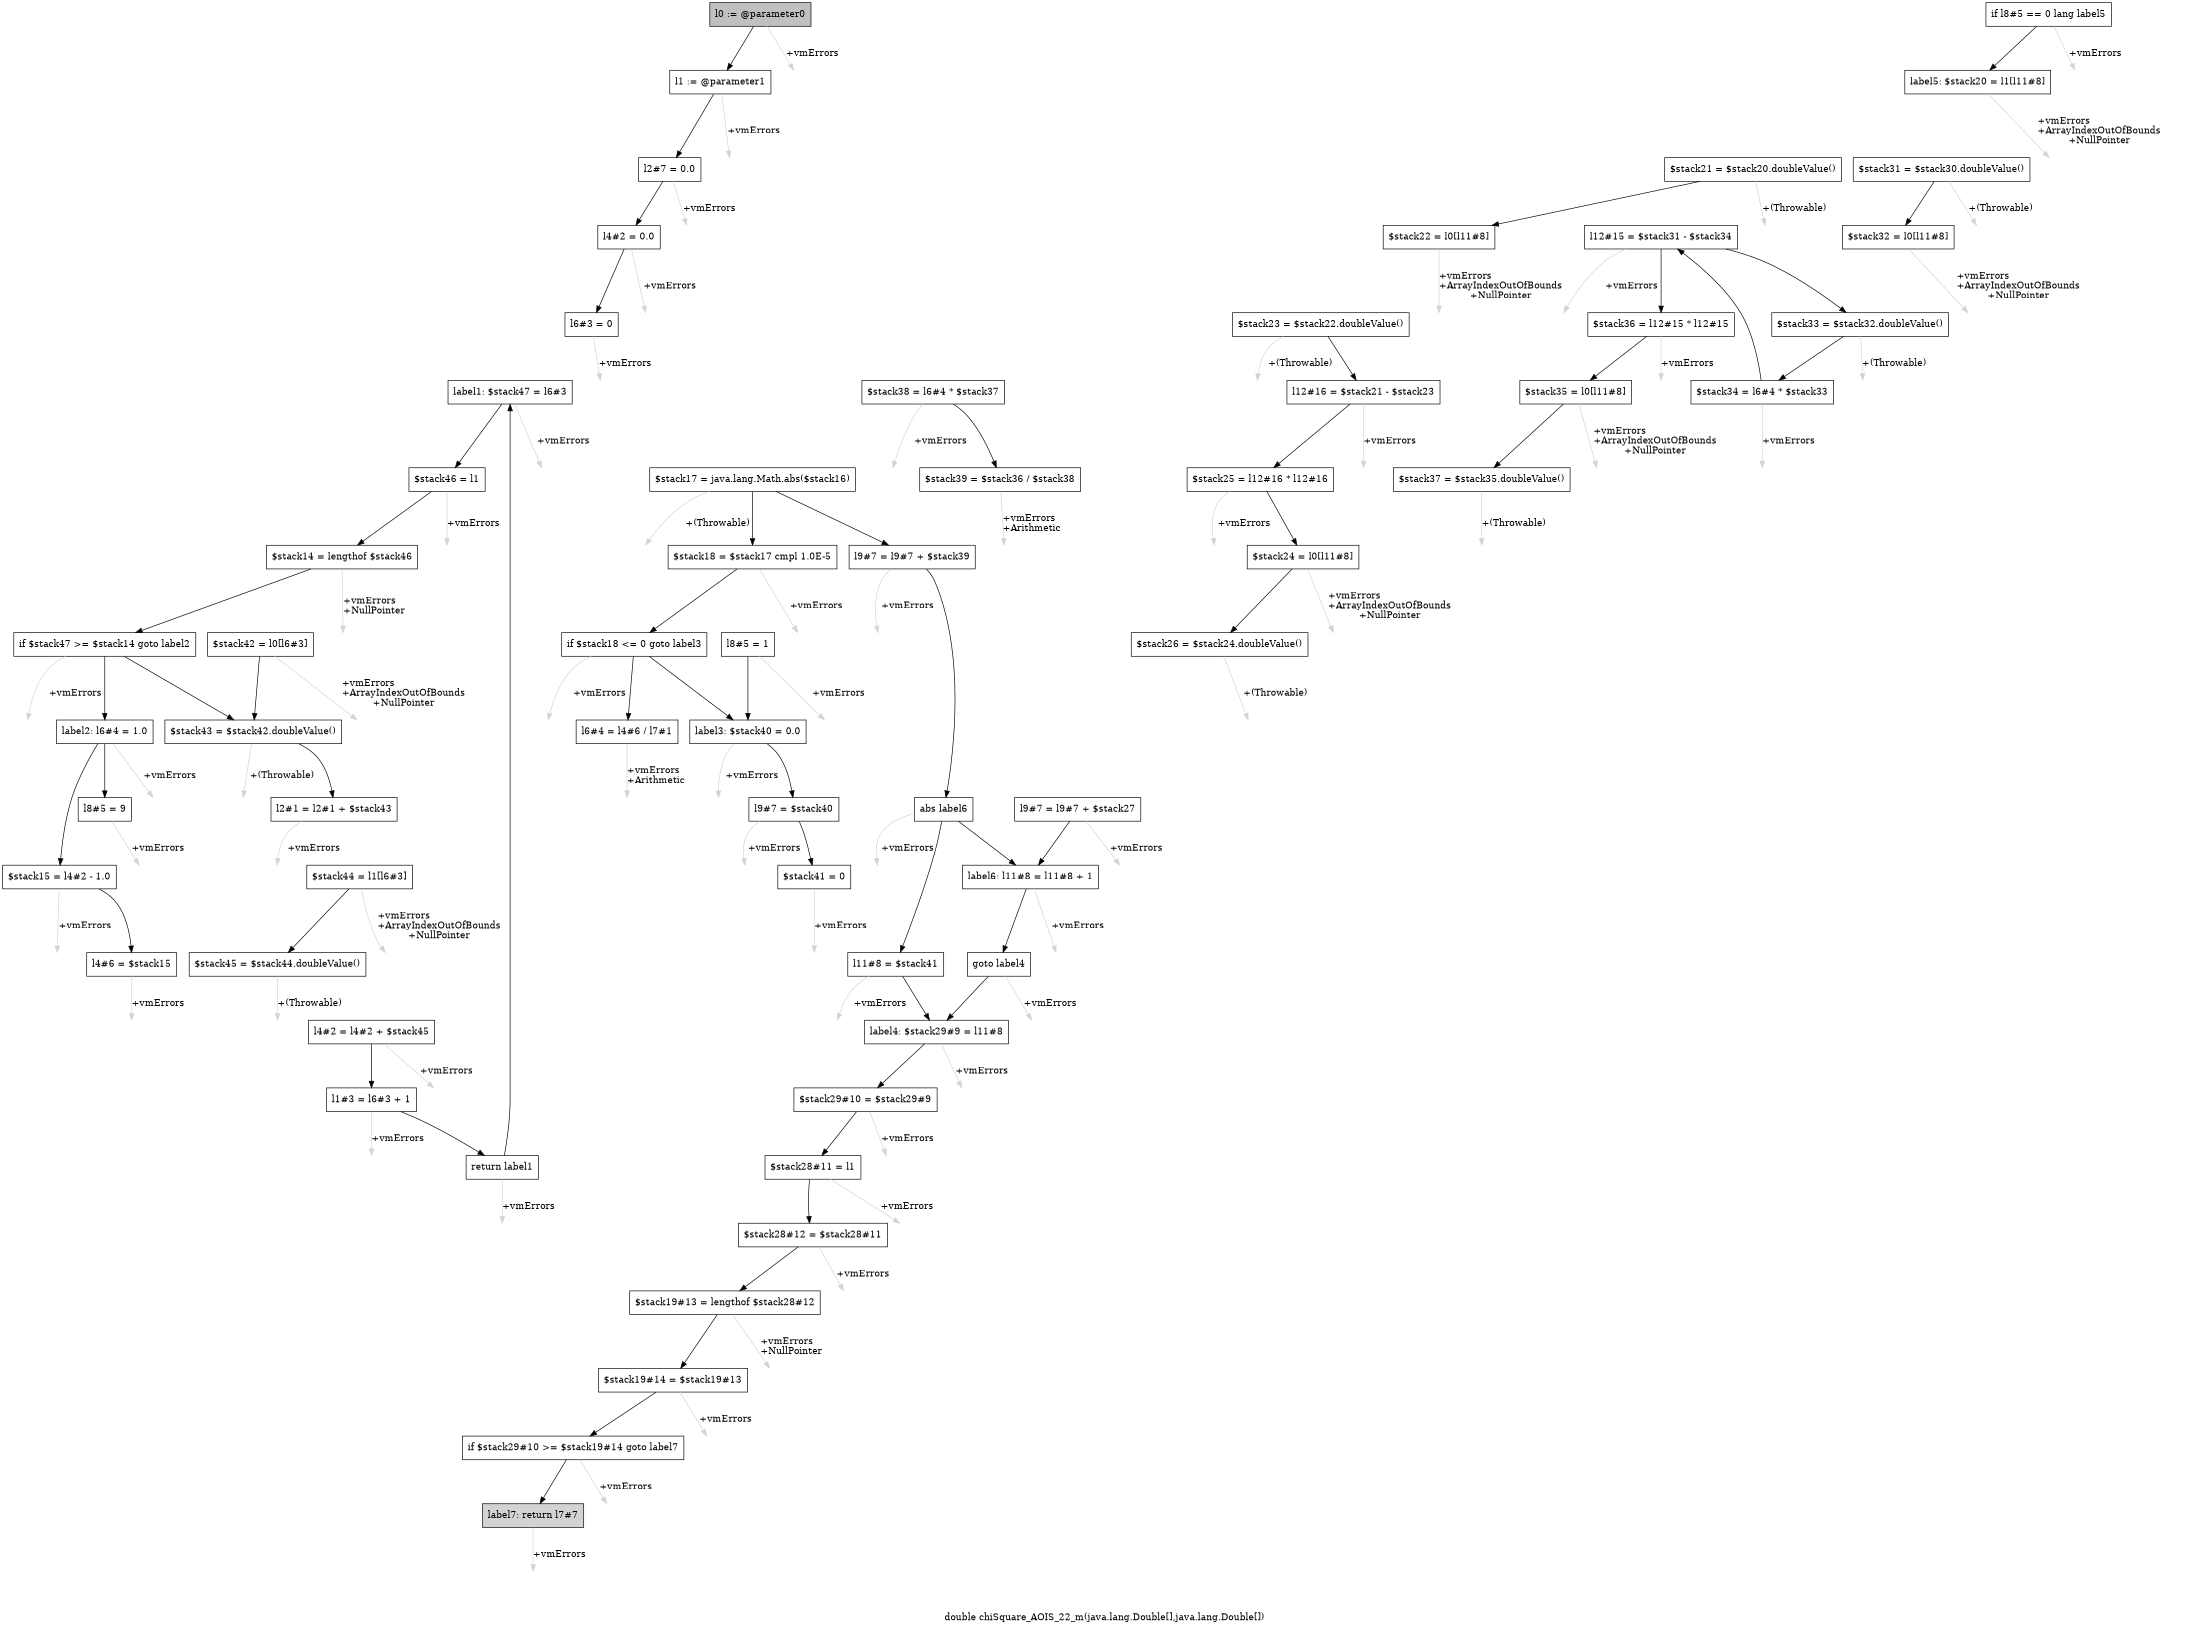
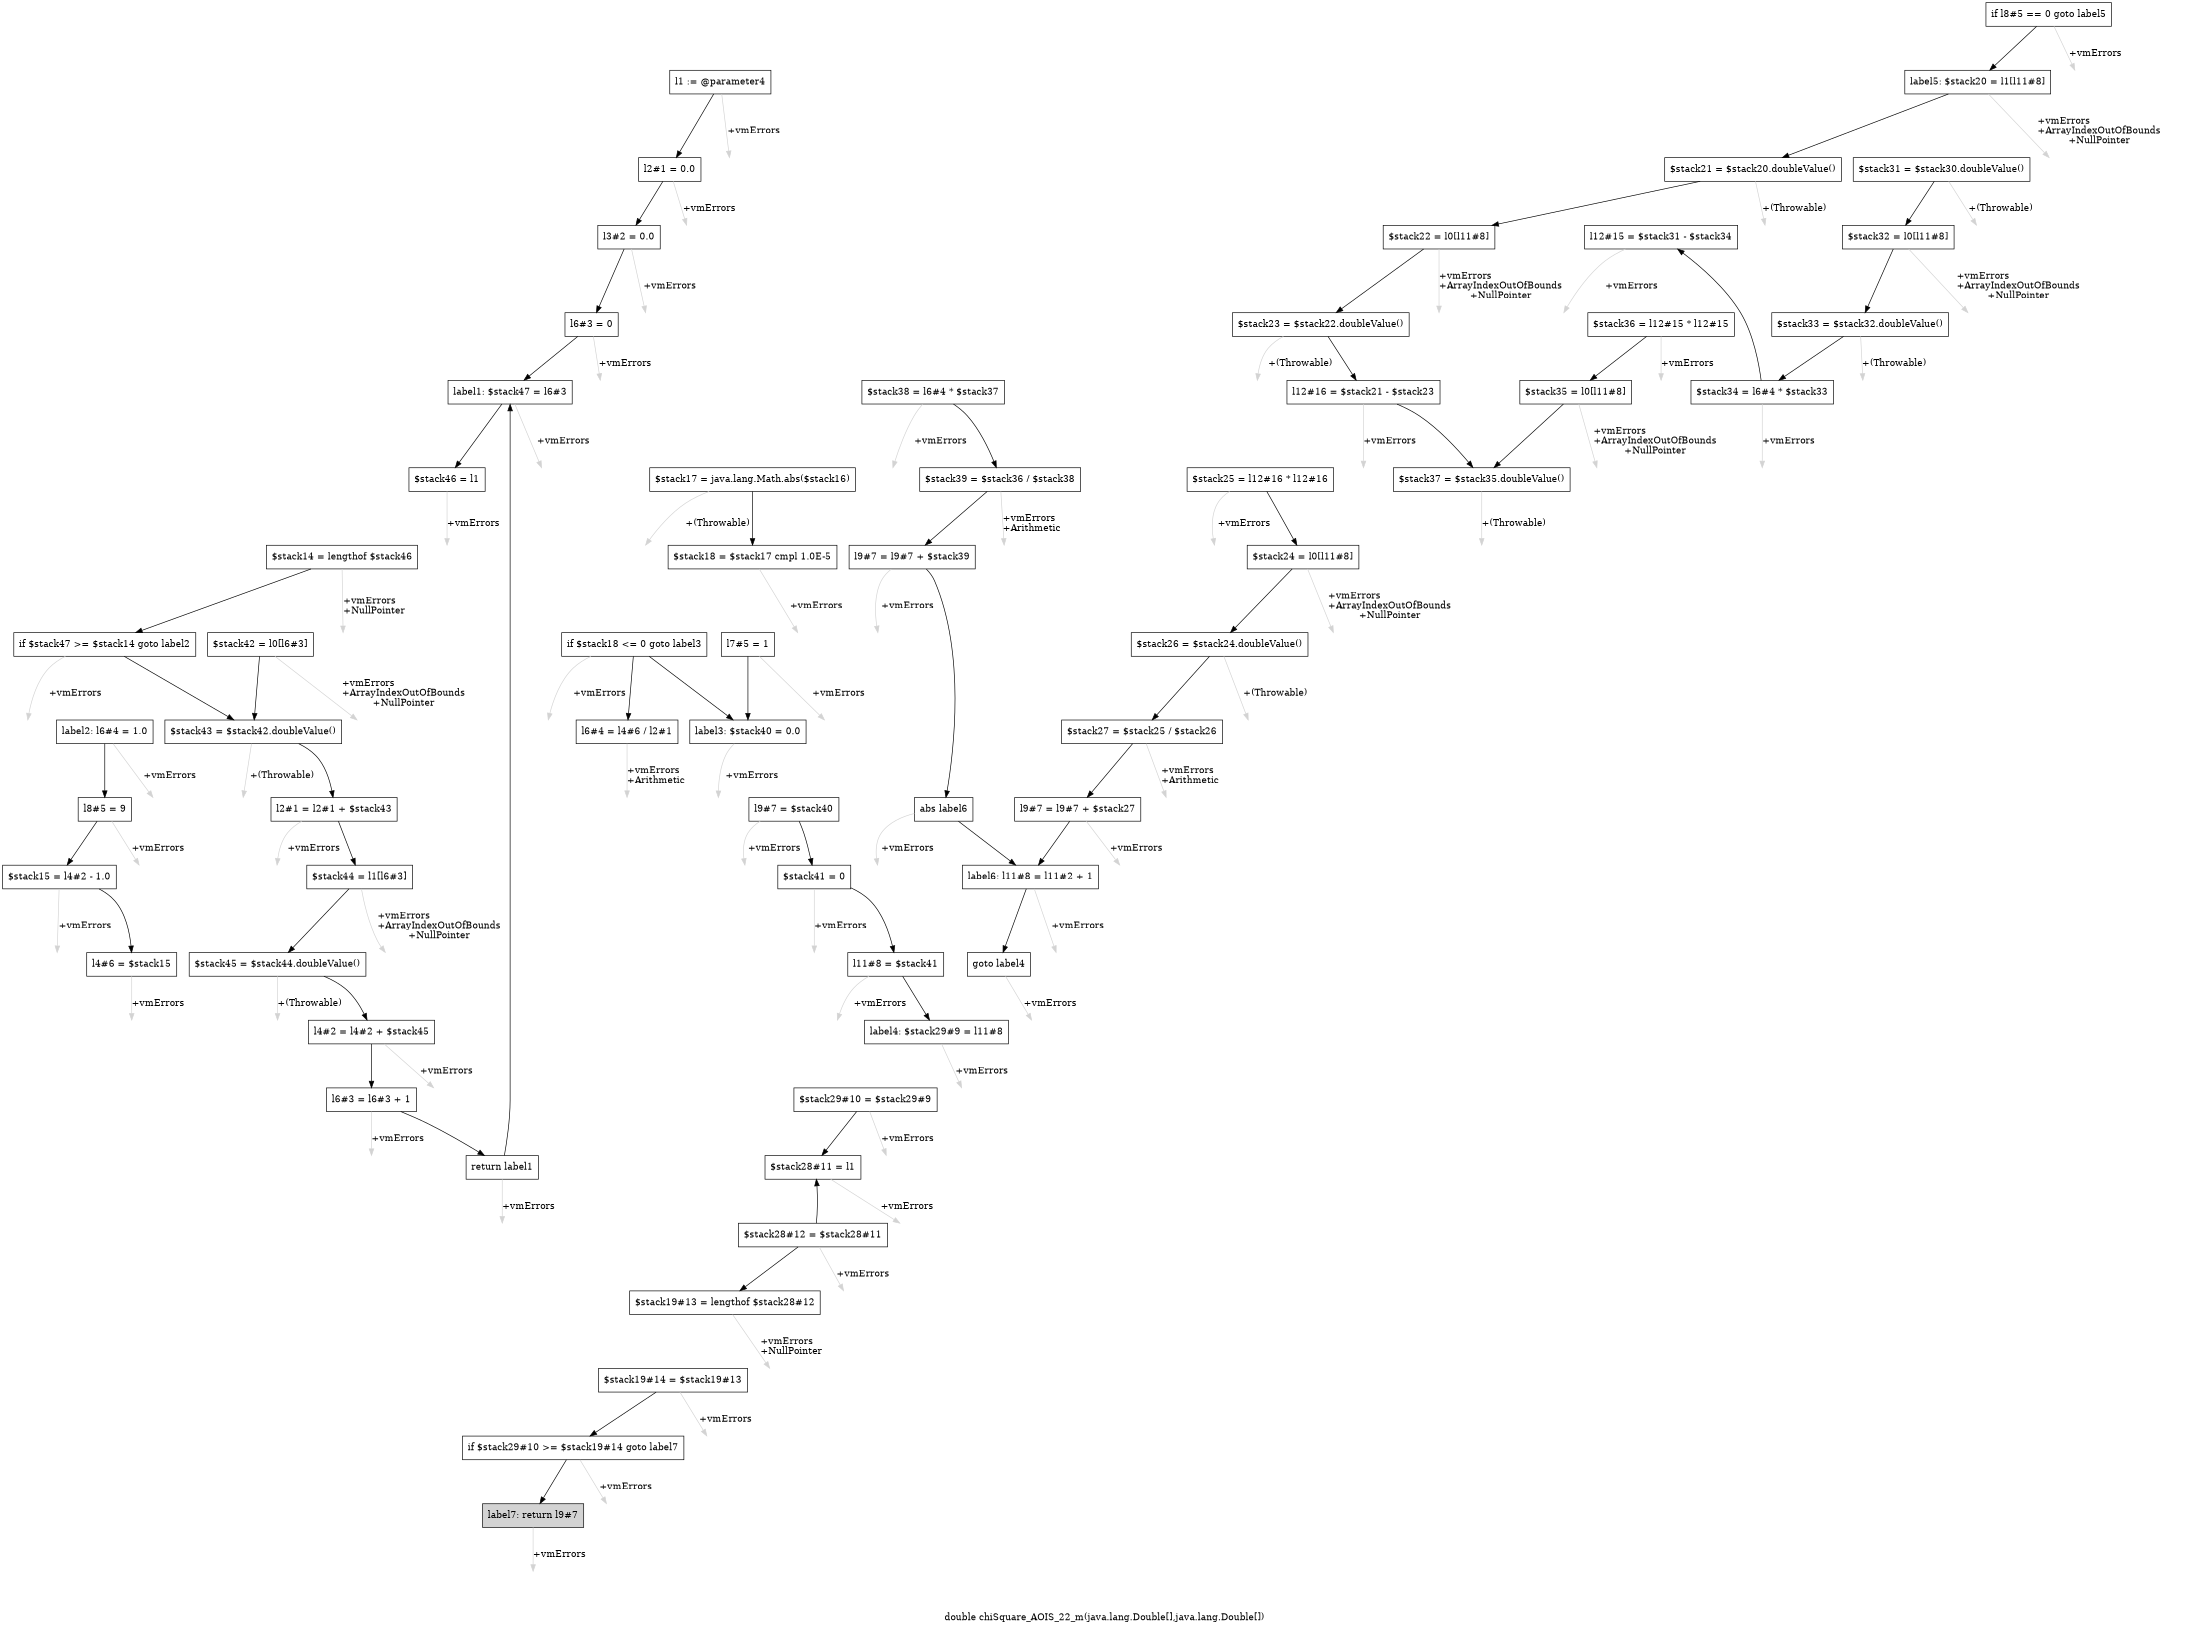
node "l0 := @parameter0": removed
node "if l8#5 == 0 lang label5": label "if l8#5 == 0 lang label5" -> "if l8#5 == 0 goto label5"
node "l1 := @parameter1": label "l1 := @parameter1" -> "l1 := @parameter4"
edge "label5: $stack20 = l1[l11#8]" -> "$stack21 = $stack20.doubleValue()": added
node "l2#7 = 0.0": label "l2#7 = 0.0" -> "l2#1 = 0.0"
node "l4#2 = 0.0": label "l4#2 = 0.0" -> "l3#2 = 0.0"
edge "l12#15 = $stack31 - $stack34" -> "$stack33 = $stack32.doubleValue()": now "$stack32 = l0[l11#8]" -> "$stack33 = $stack32.doubleValue()"
edge "l12#15 = $stack31 - $stack34" -> "$stack36 = l12#15 * l12#15": removed
edge "$stack22 = l0[l11#8]" -> "$stack23 = $stack22.doubleValue()": added
edge "l6#3 = 0" -> "label1: $stack47 = l6#3": added
edge "l12#16 = $stack21 - $stack23" -> "$stack25 = l12#16 * l12#16": now "l12#16 = $stack21 - $stack23" -> "$stack37 = $stack35.doubleValue()"
edge "$stack46 = l1" -> "$stack14 = lengthof $stack46": removed
edge "$stack17 = java.lang.Math.abs($stack16)" -> "l9#7 = l9#7 + $stack39": now "$stack39 = $stack36 / $stack38" -> "l9#7 = l9#7 + $stack39"
edge "$stack18 = $stack17 cmpl 1.0E-5" -> "if $stack18 <= 0 goto label3": removed
node "l8#5 = 1": label "l8#5 = 1" -> "l7#5 = 1"
edge "if $stack47 >= $stack14 goto label2" -> "label2: l6#4 = 1.0": removed
node "l6#4 = l4#6 / l7#1": label "l6#4 = l4#6 / l7#1" -> "l6#4 = l4#6 / l2#1"
node "$stack27 = $stack25 / $stack26": added
edge "label3: $stack40 = 0.0" -> "l9#7 = $stack40": removed
edge "label2: l6#4 = 1.0" -> "$stack15 = l4#2 - 1.0": now "l8#5 = 9" -> "$stack15 = l4#2 - 1.0"
edge "l2#1 = l2#1 + $stack43" -> "$stack44 = l1[l6#3]": added
node "label6: l11#8 = l11#8 + 1": label "label6: l11#8 = l11#8 + 1" -> "label6: l11#8 = l11#2 + 1"
edge "abs label6" -> "l11#8 = $stack41": now "$stack41 = 0" -> "l11#8 = $stack41"
edge "$stack45 = $stack44.doubleValue()" -> "l4#2 = l4#2 + $stack45": added
edge "goto label4" -> "label4: $stack29#9 = l11#8": removed
edge "label4: $stack29#9 = l11#8" -> "$stack29#10 = $stack29#9": removed
node "l1#3 = l6#3 + 1": label "l1#3 = l6#3 + 1" -> "l6#3 = l6#3 + 1"
edge "$stack28#11 = l1" -> "$stack28#12 = $stack28#11": reversed
edge "$stack19#13 = lengthof $stack28#12" -> "$stack19#14 = $stack19#13": removed
node "label7: return l7#7": label "label7: return l7#7" -> "label7: return l9#7"
